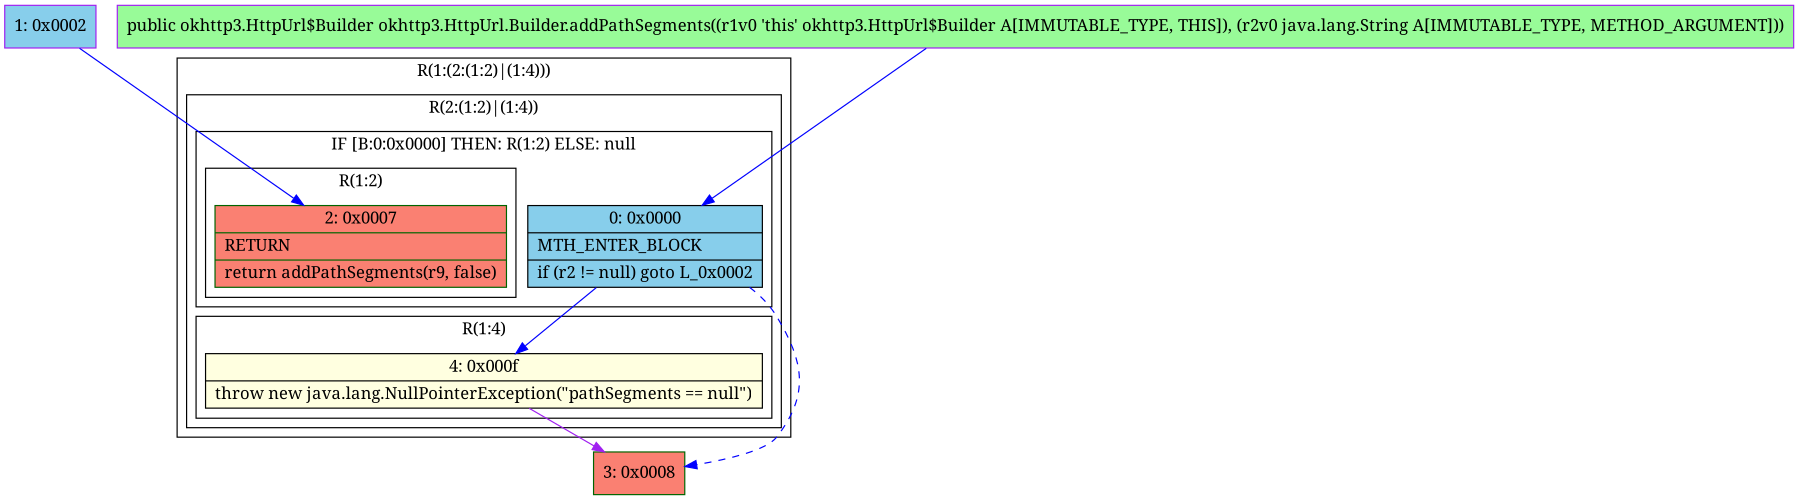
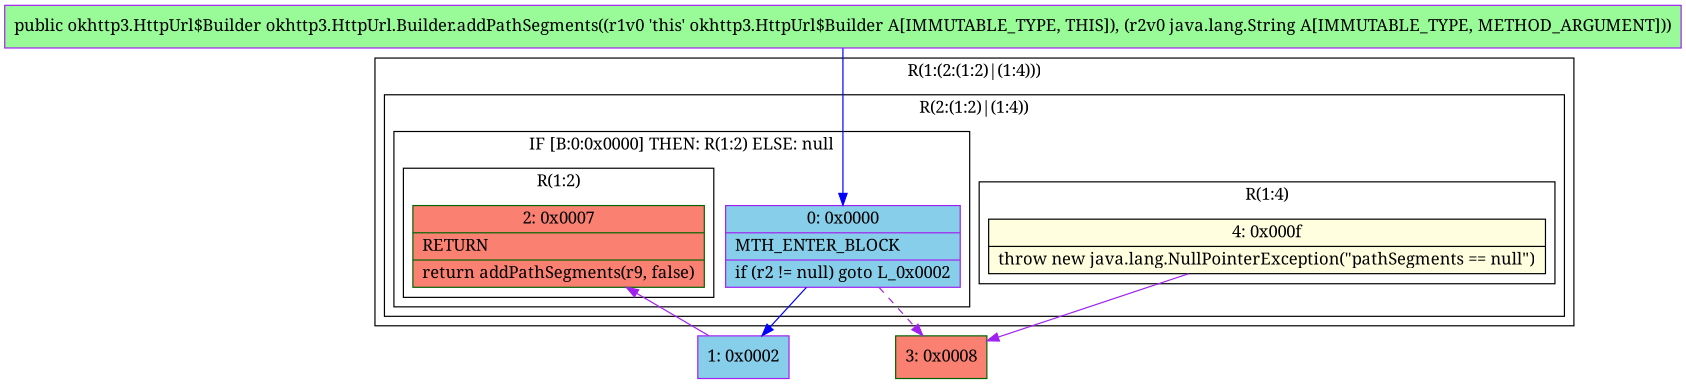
edge "1: 0x0002" -> "2: 0x0007": color blue -> purple
node "0: 0x0000": color black -> purple
edge "0: 0x0000" -> "4: 0x000f": now "0: 0x0000" -> "1: 0x0002"
edge "0: 0x0000" -> "3: 0x0008": color blue -> purple
